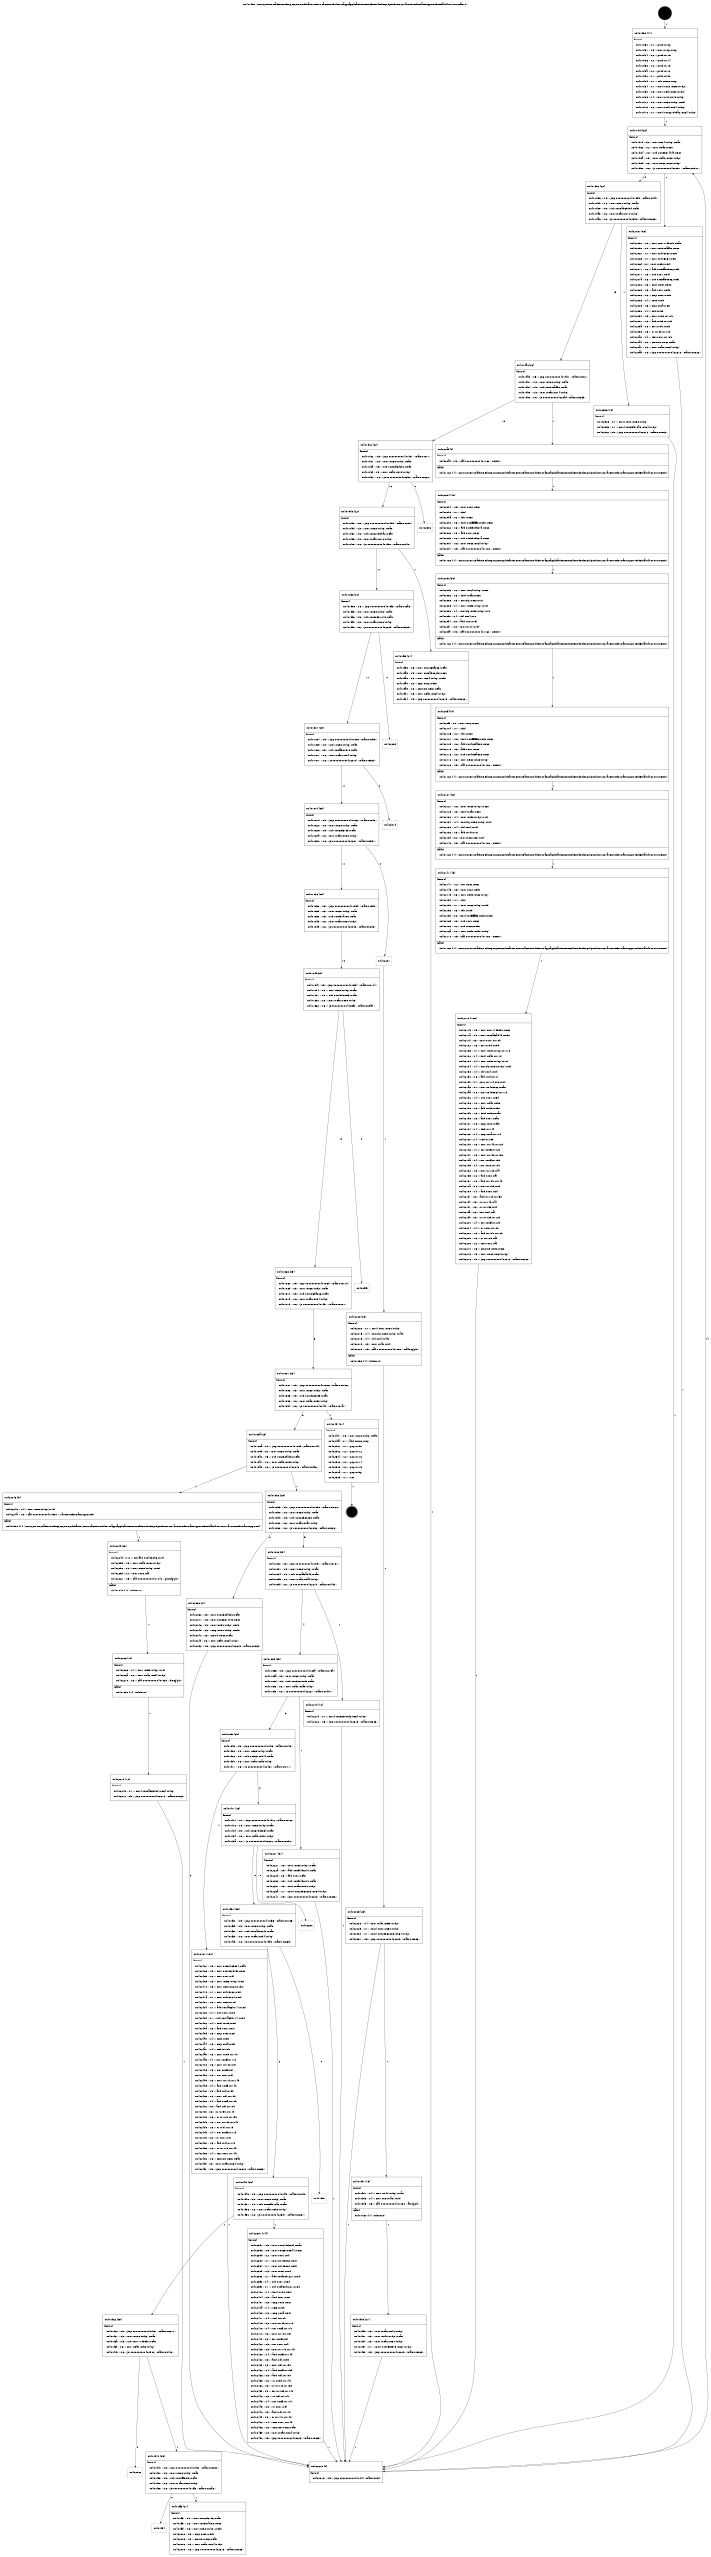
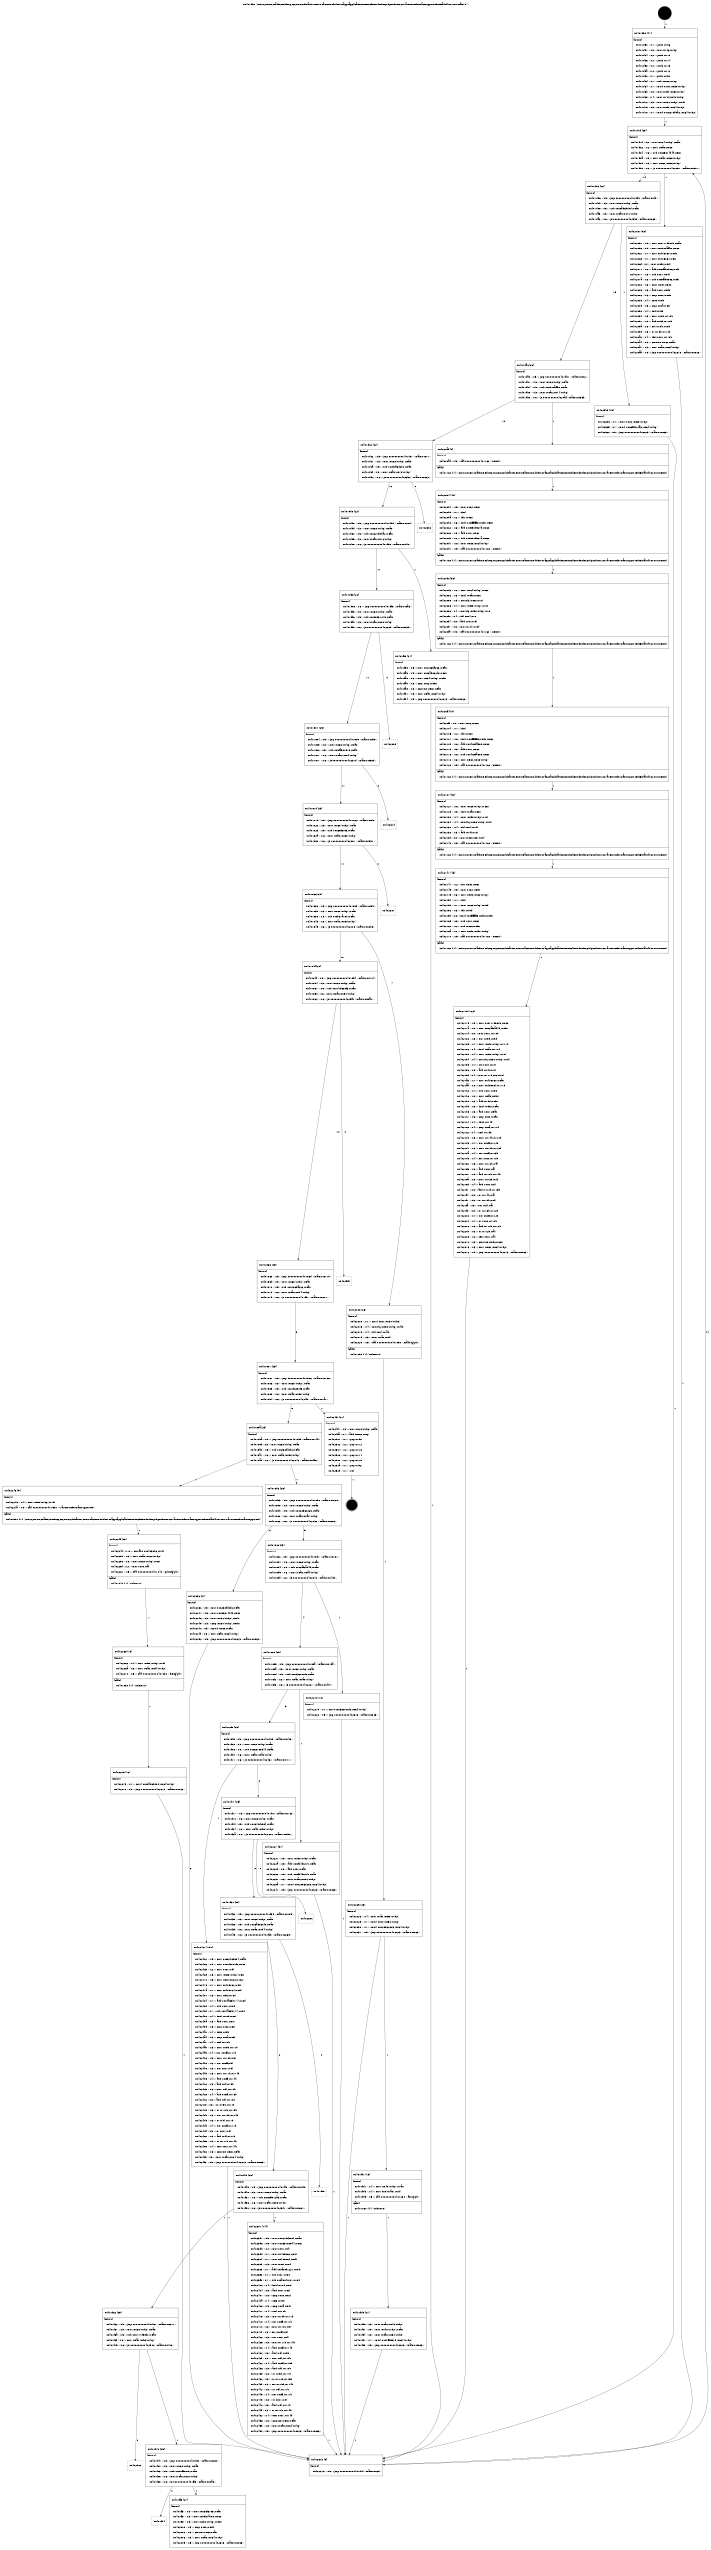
edge "0x402281" -> "0x40200e [23]": now "0x401e36 [25]" -> "0x40200e [23]"
